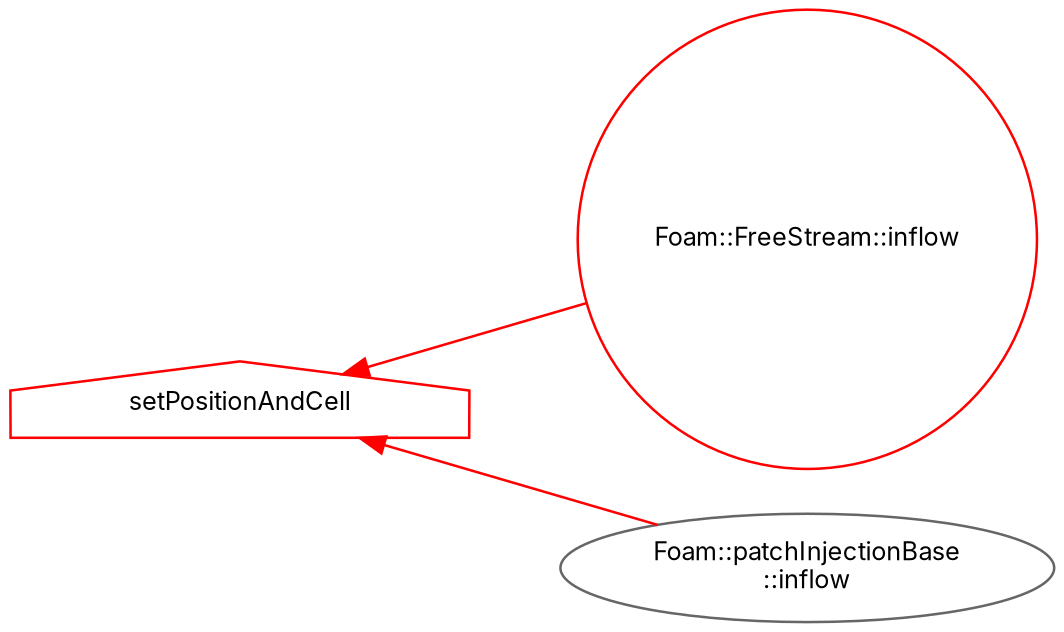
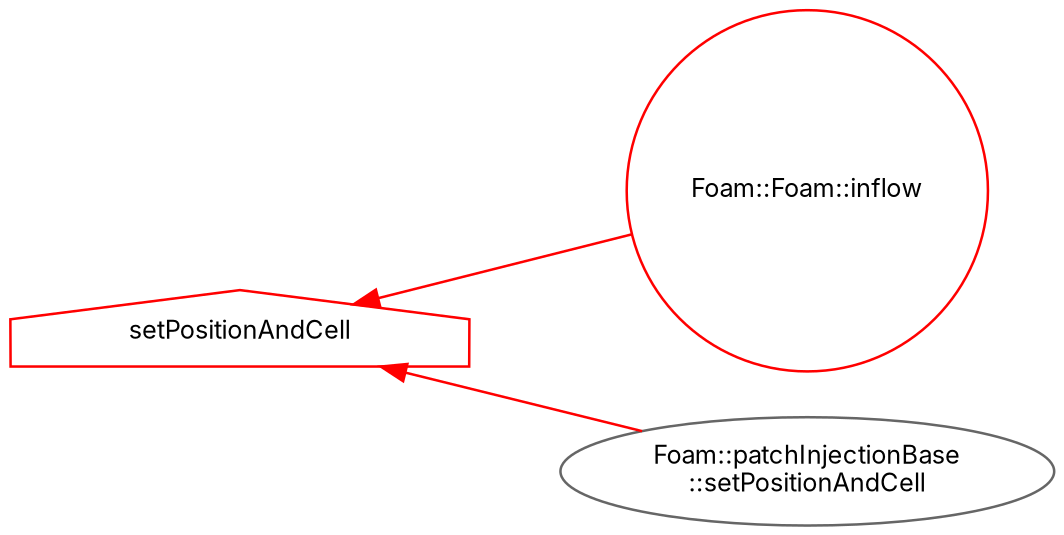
node "Foam::FreeStream::inflow": label "Foam::FreeStream::inflow" -> "Foam::Foam::inflow"
node "Foam::patchInjectionBase ::inflow": label "Foam::patchInjectionBase ::inflow" -> "Foam::patchInjectionBase ::setPositionAndCell"
